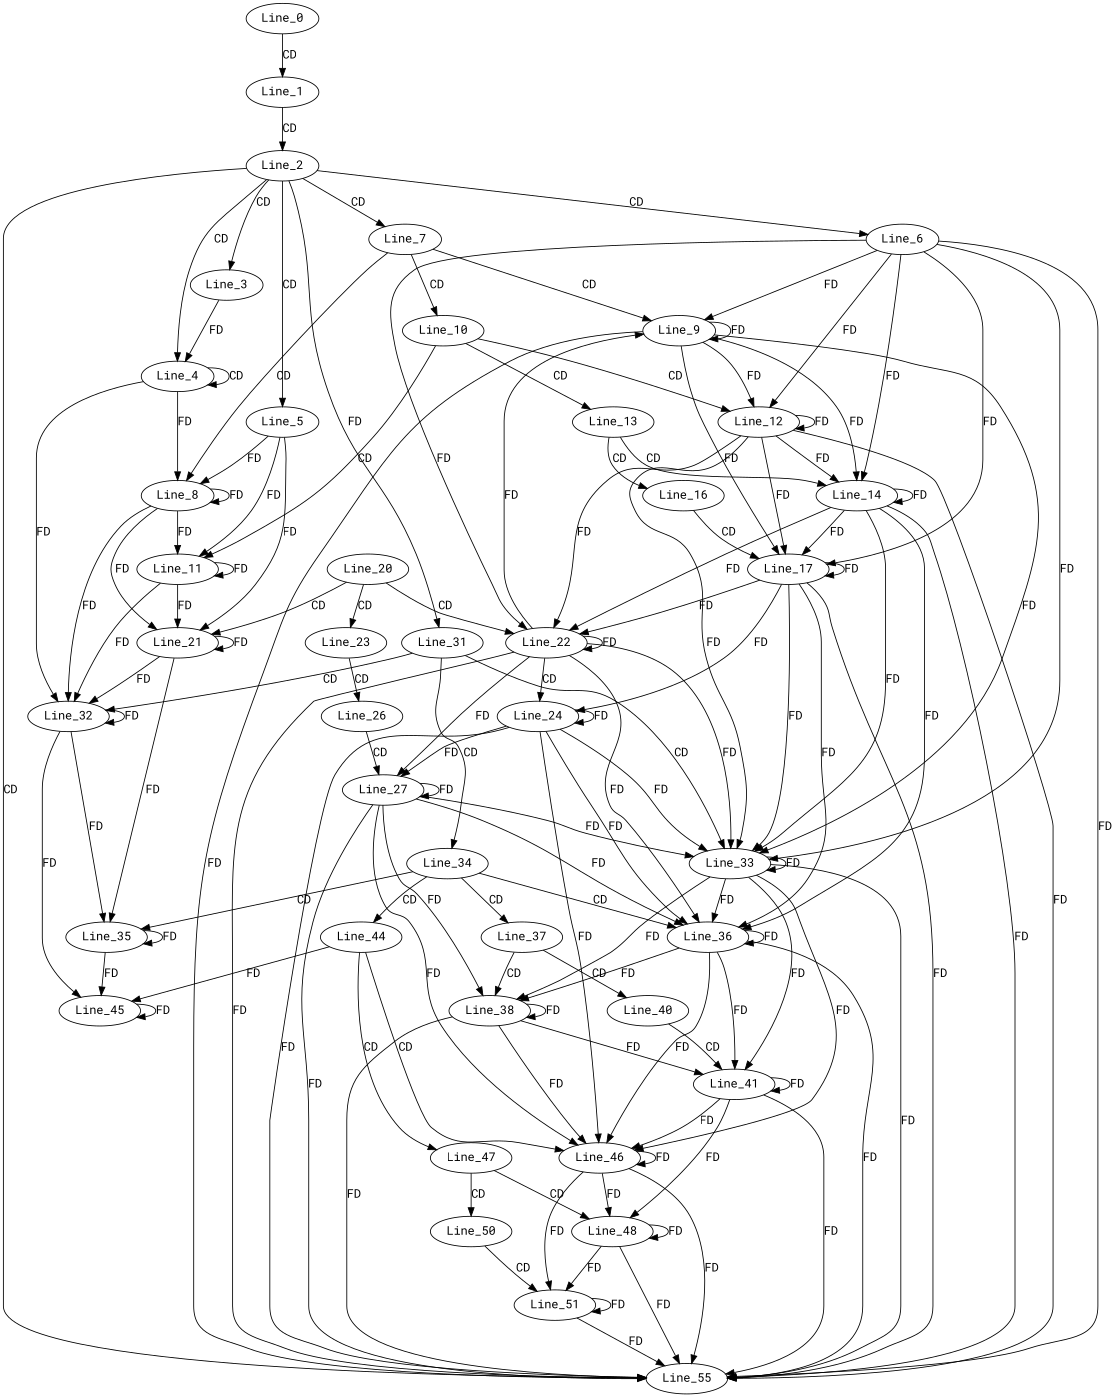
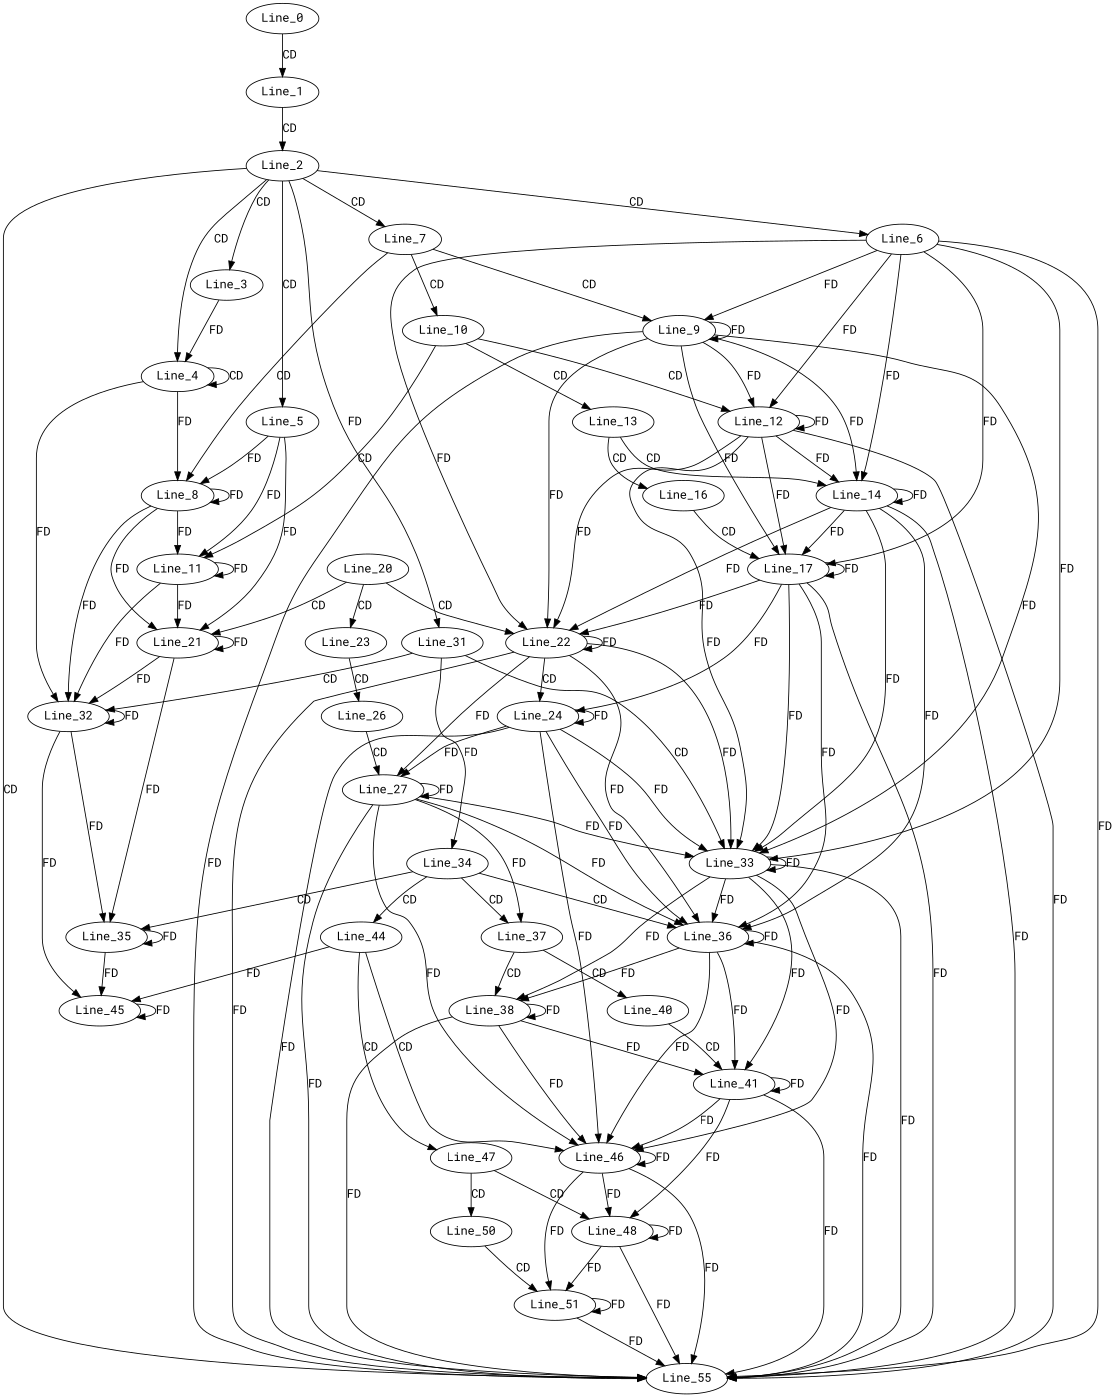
edge "Line_22" -> "Line_9": reversed
edge "Line_31" -> "Line_34": label "CD" -> "FD"
edge "Line_27" -> "Line_38": now "Line_27" -> "Line_37"
